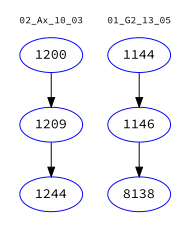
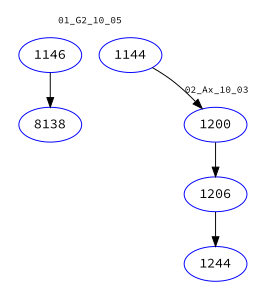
cluster "01_G2_13_05": label "01_G2_13_05" -> "01_G2_10_05"
edge "1144" -> "1146": now "1144" -> "1200"
node "1209": label "1209" -> "1206"
